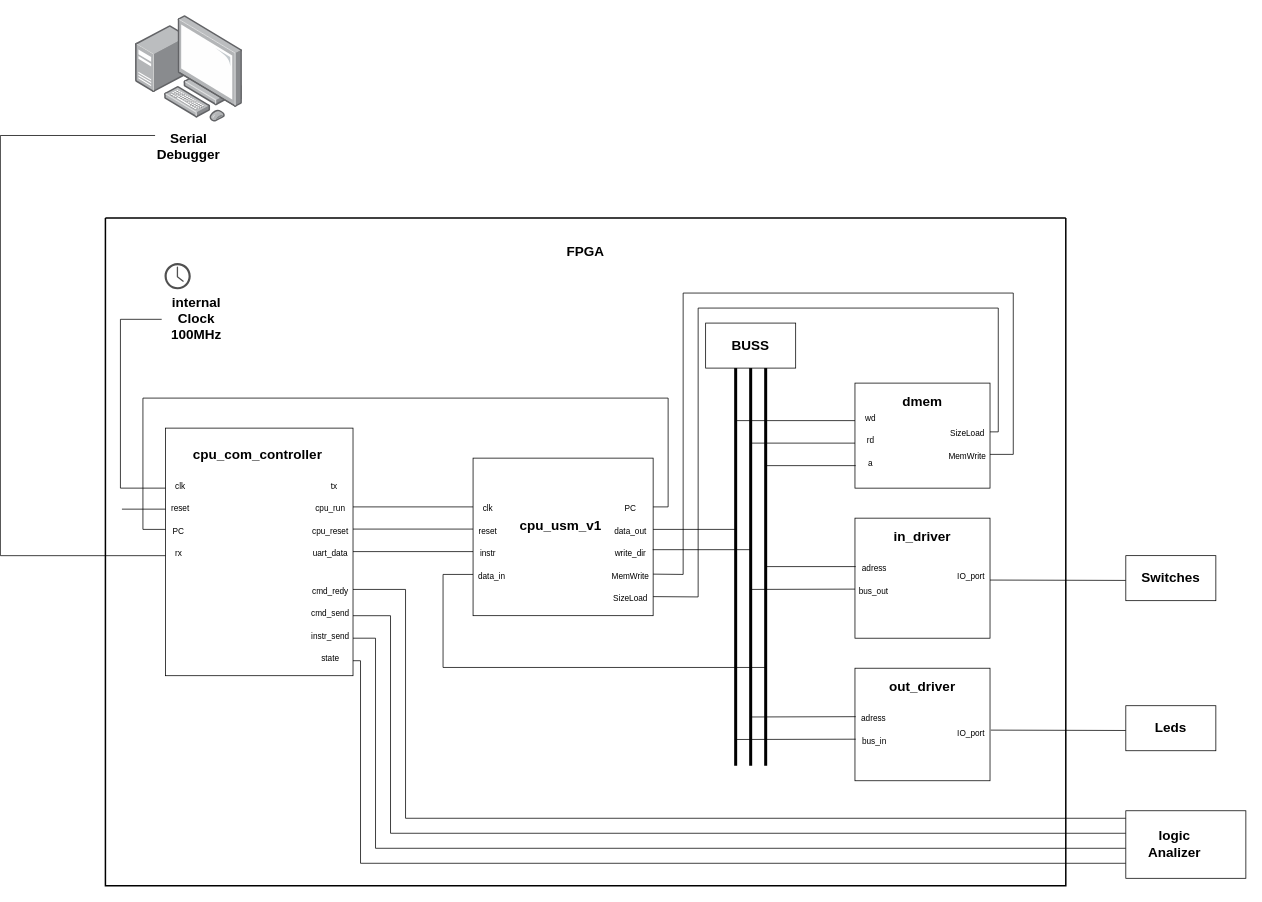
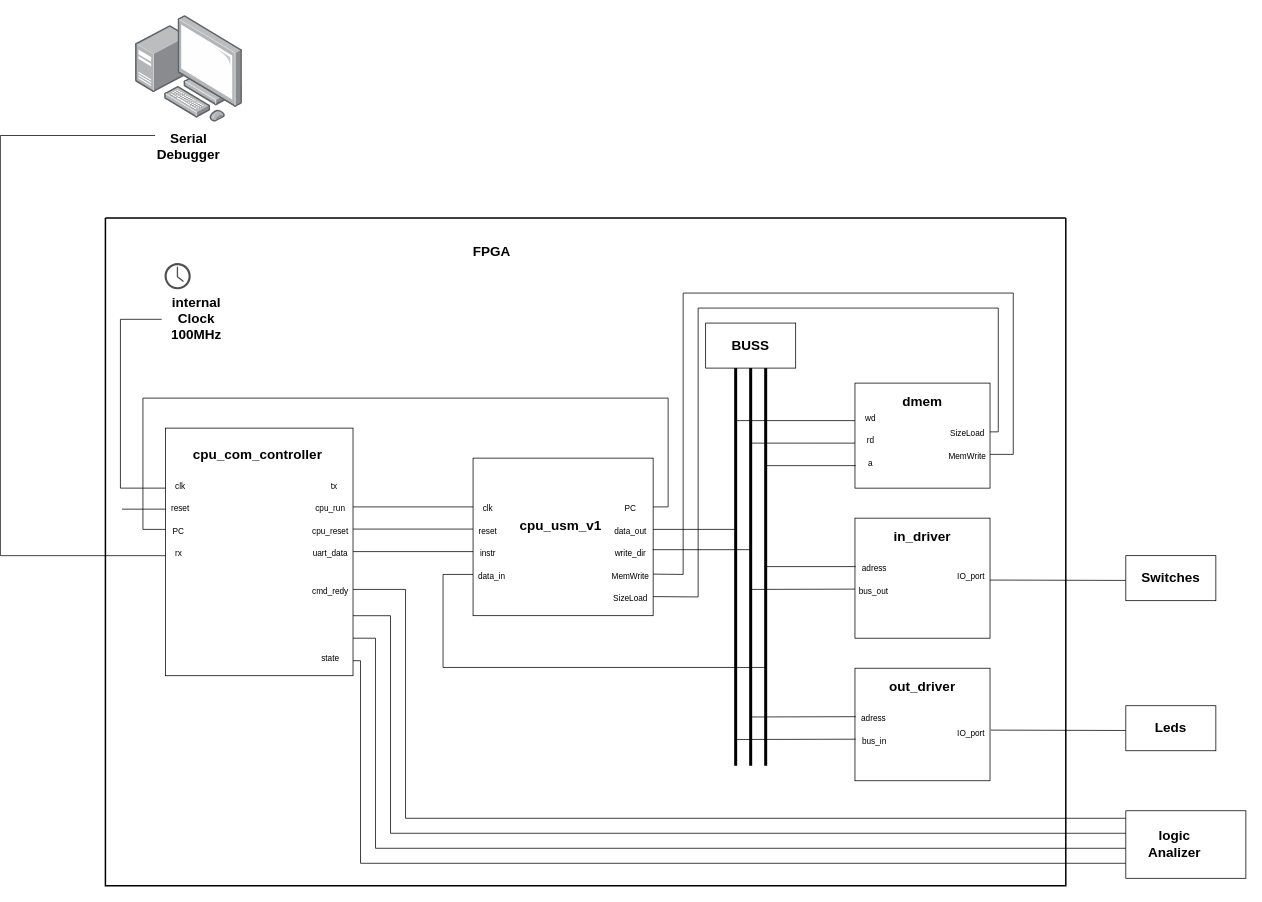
node "FPGA": moved (585, 252) -> (492, 252)
node "cmd_send": removed
node "instr_send": removed
